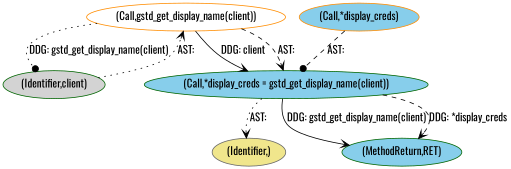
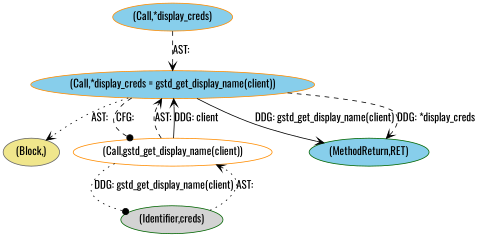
edge "(Call,*display_creds)" -> "(Call,*display_creds = gstd_get_display_name(client))": arrowhead dot -> vee
node "(Identifier,client)": label "(Identifier,client)" -> "(Identifier,creds)"
node "(Call,*display_creds = gstd_get_display_name(client))": color darkgreen -> darkorange
edge "(Call,*display_creds = gstd_get_display_name(client))" -> "(Call,gstd_get_display_name(client))": added, label "CFG:"
node "(Identifier,)": label "(Identifier,)" -> "(Block,)"
